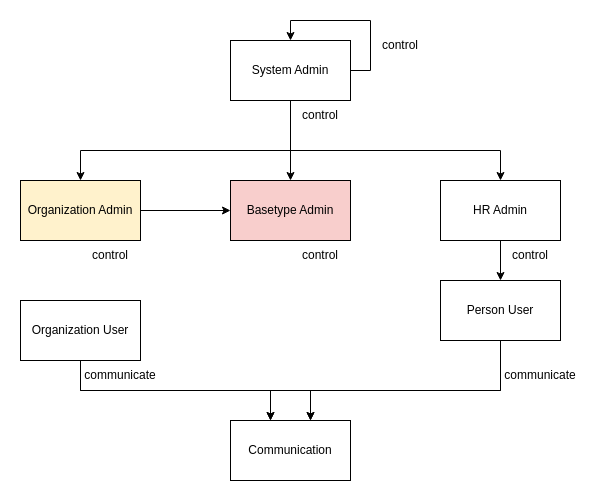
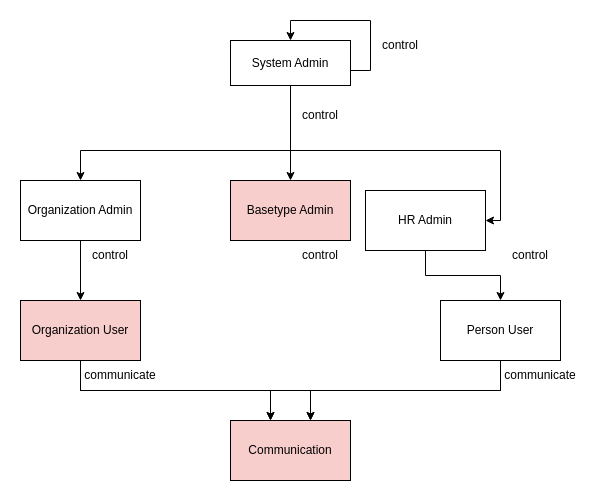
node "System Admin": size 120x60 -> 120x45
node "Organization Admin": fillcolor #fff2cc -> #ffffff
edge "Organization Admin" -> "Basetype Admin": now "Organization Admin" -> "Organization User"
node "HR Admin": moved (501, 211) -> (426, 221)
node "Person User": moved (501, 311) -> (501, 331)
node "Organization User": fillcolor #ffffff -> #f8cecc
node "Communication": fillcolor #ffffff -> #f8cecc
